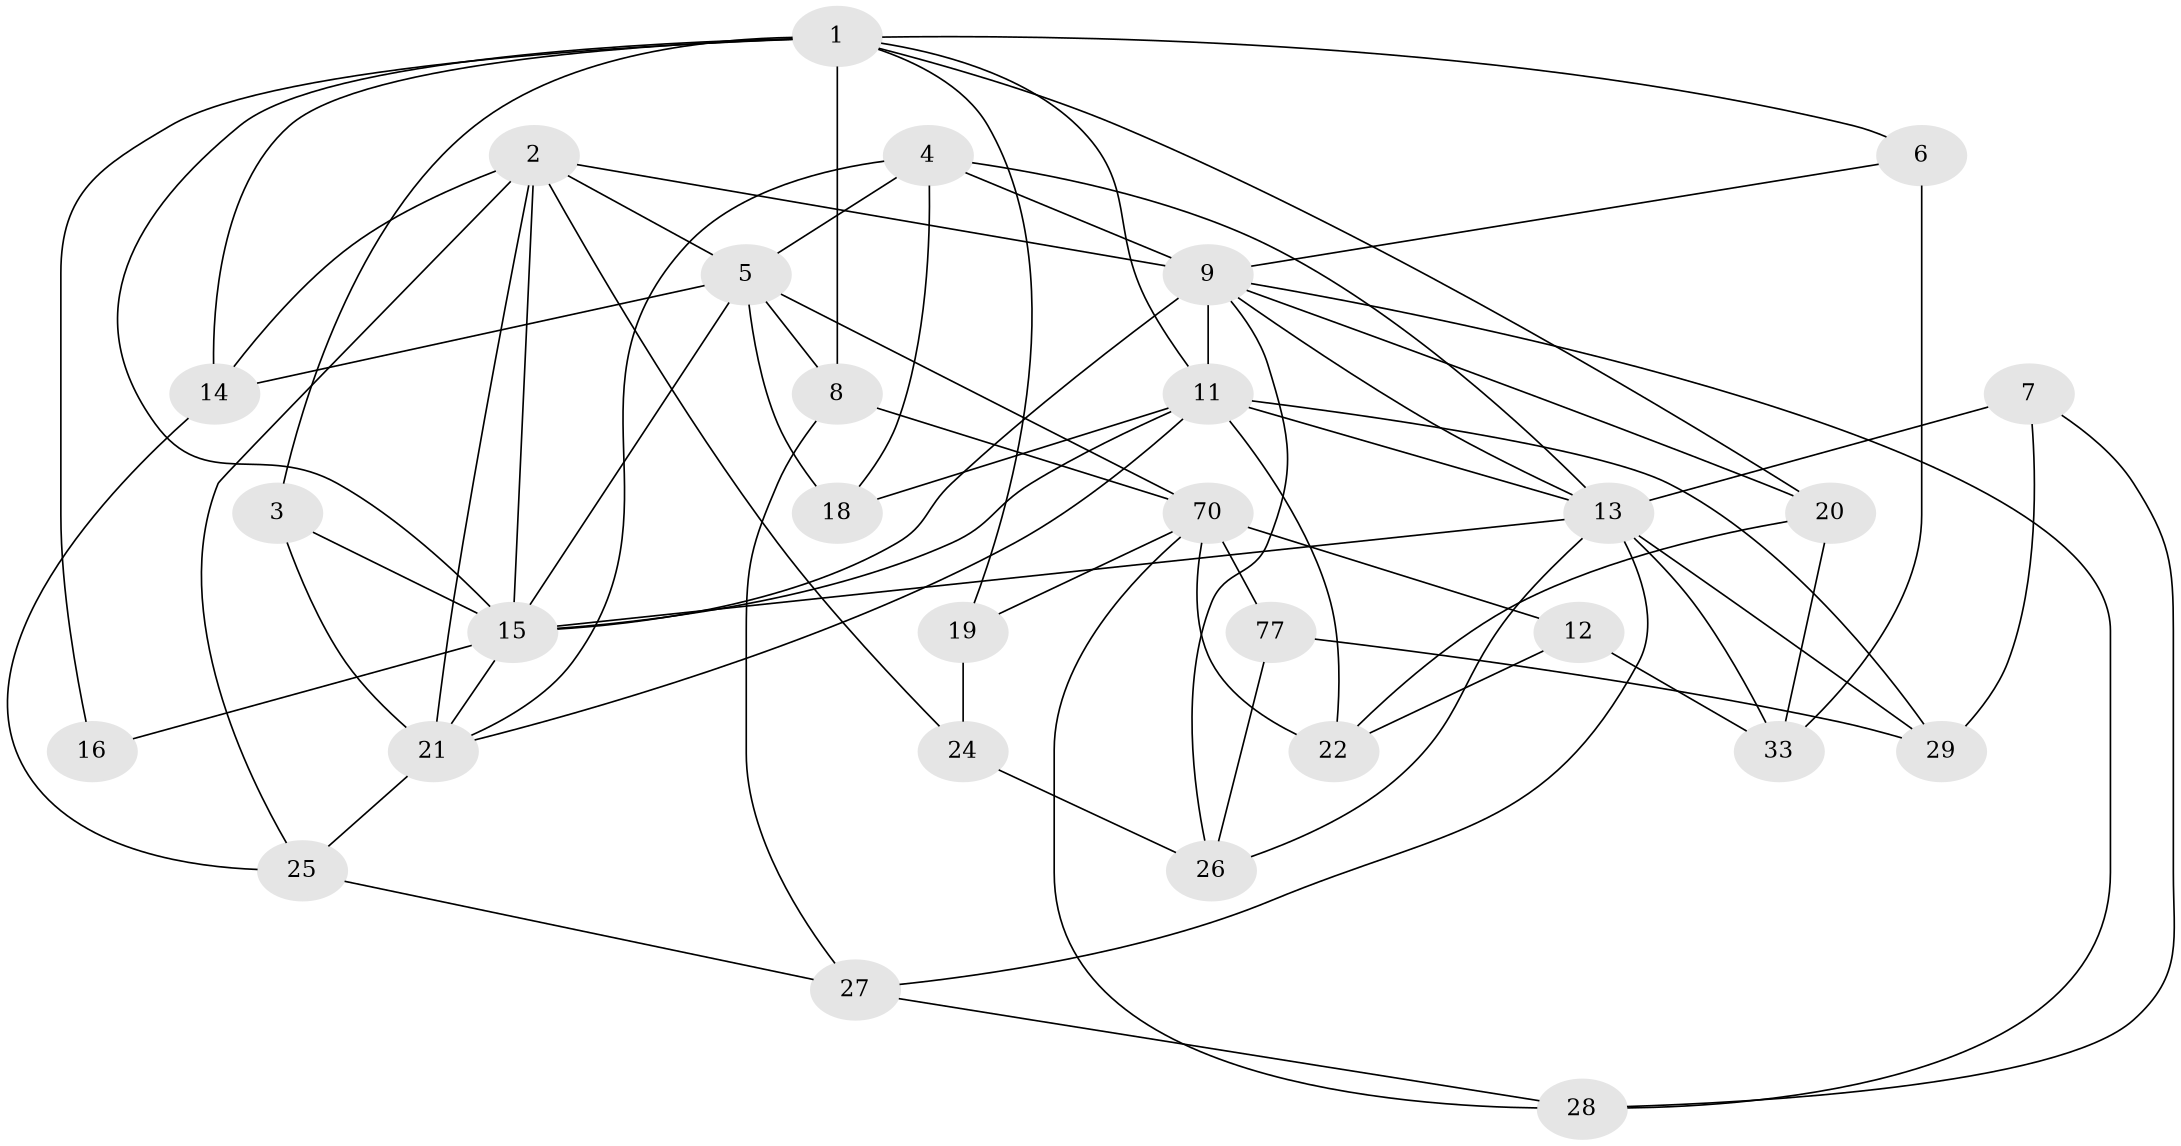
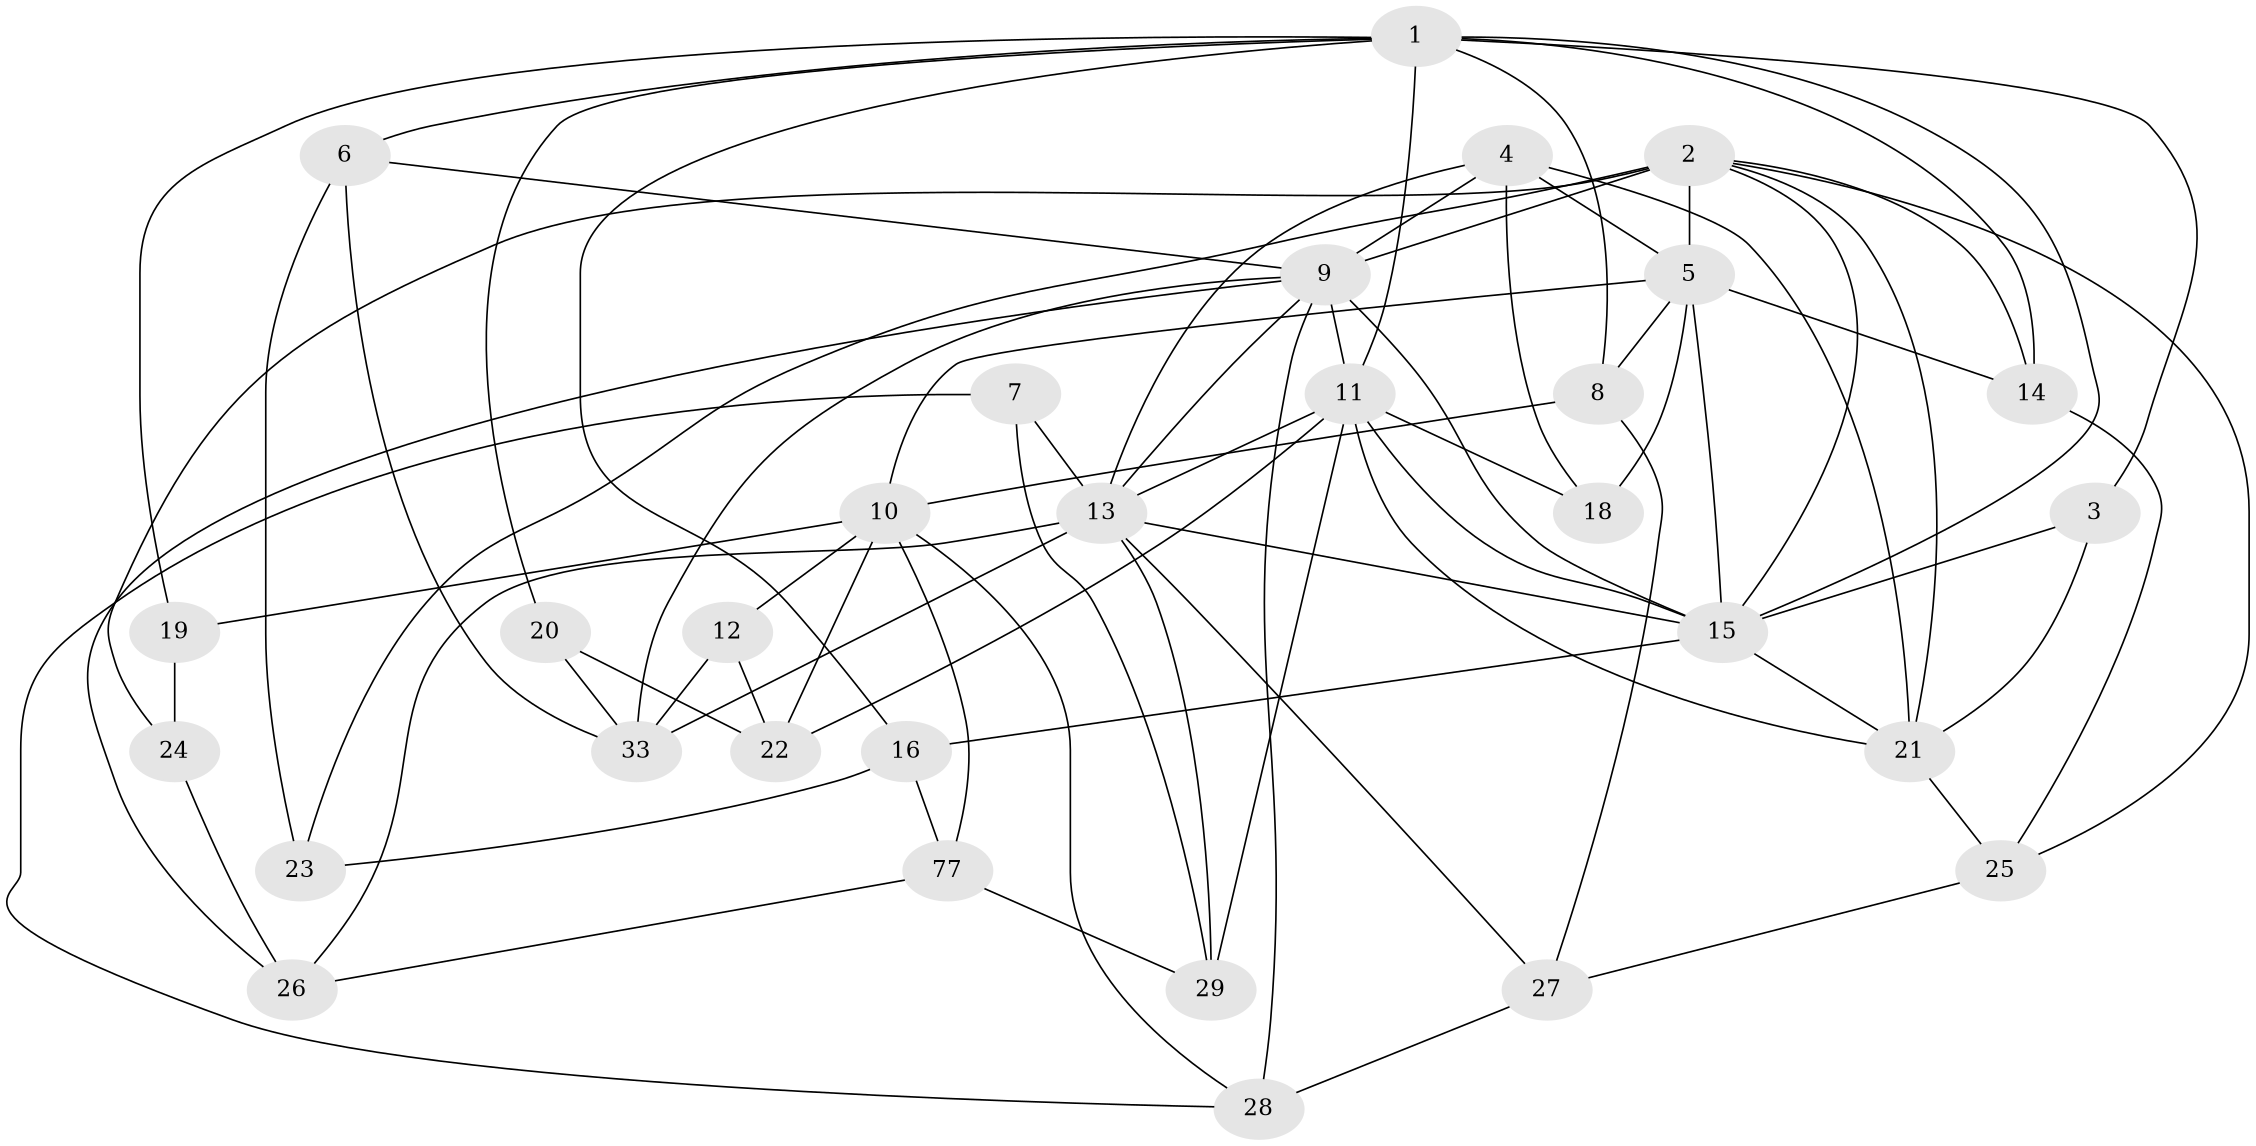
edge "9" -- "20": now "9" -- "33"
node "70": label "70" -> "10"
edge "16" -- "77": added
node "23": added
